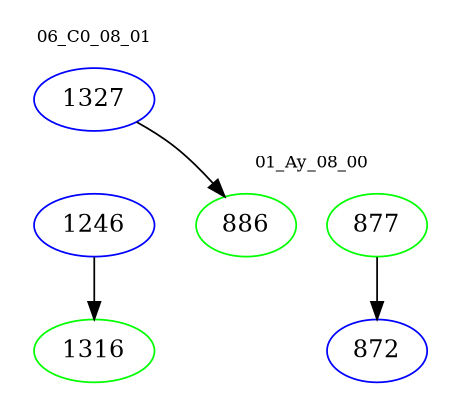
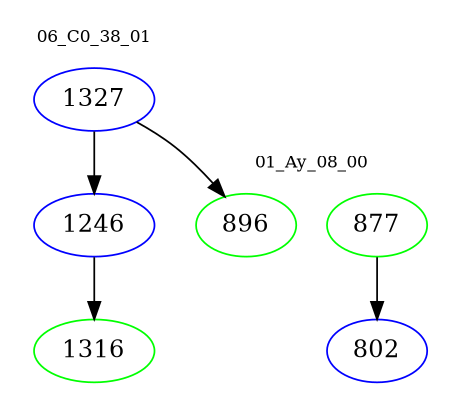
cluster "06_C0_08_01": label "06_C0_08_01" -> "06_C0_38_01"
edge "1327" -> "1246": added
node "886": label "886" -> "896"
node "872": label "872" -> "802"
